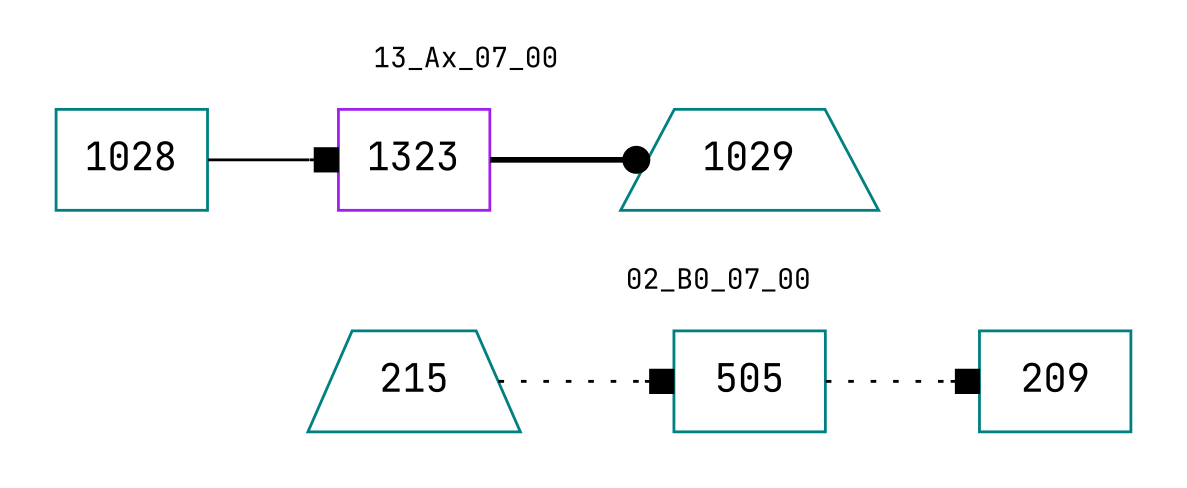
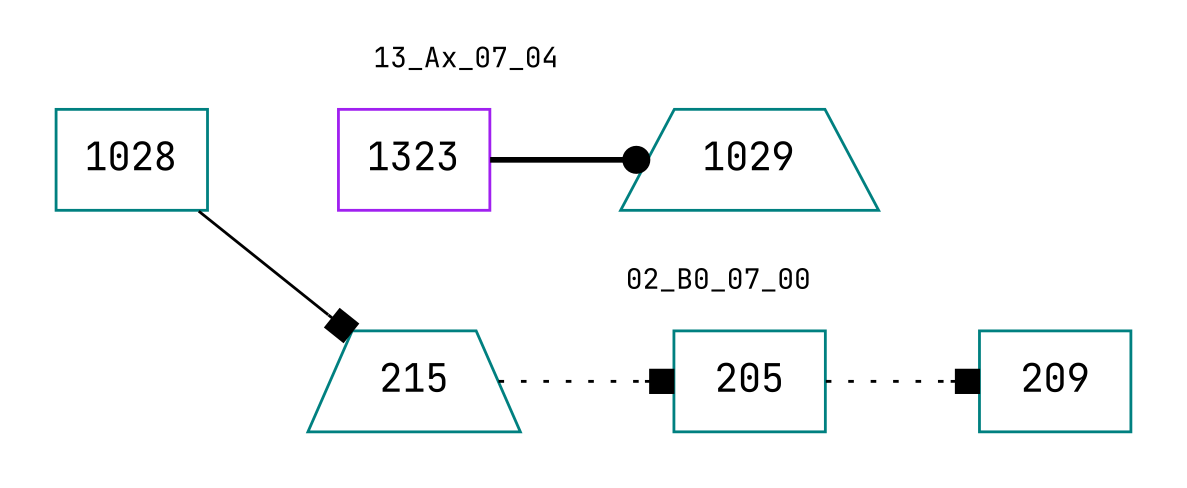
cluster "13_Ax_07_00": label "13_Ax_07_00" -> "13_Ax_07_04"
edge "1028" -> "1323": now "1028" -> "215"
node "505": label "505" -> "205"
